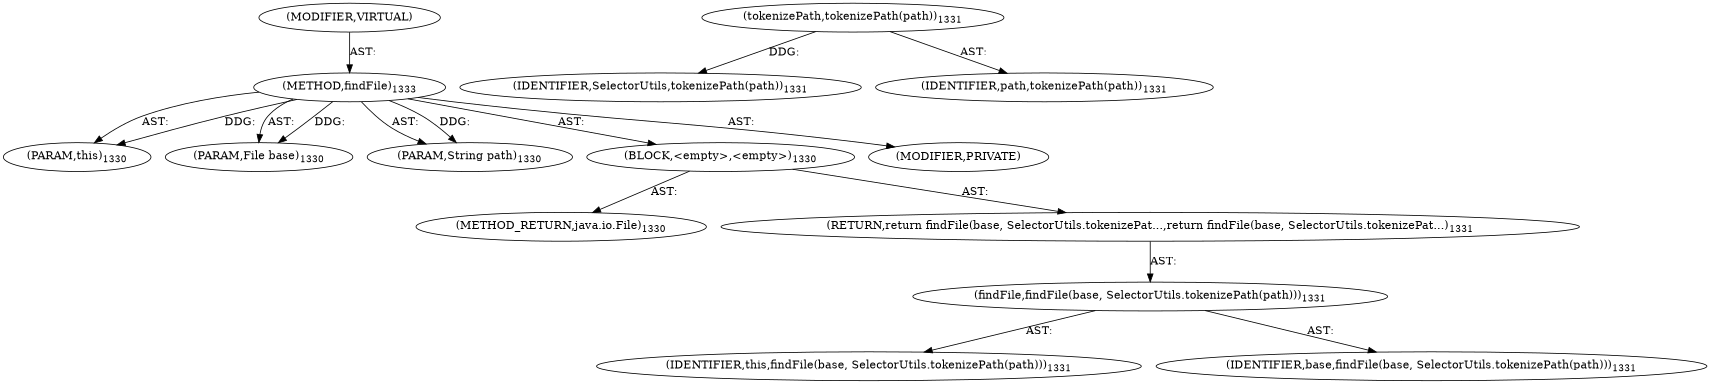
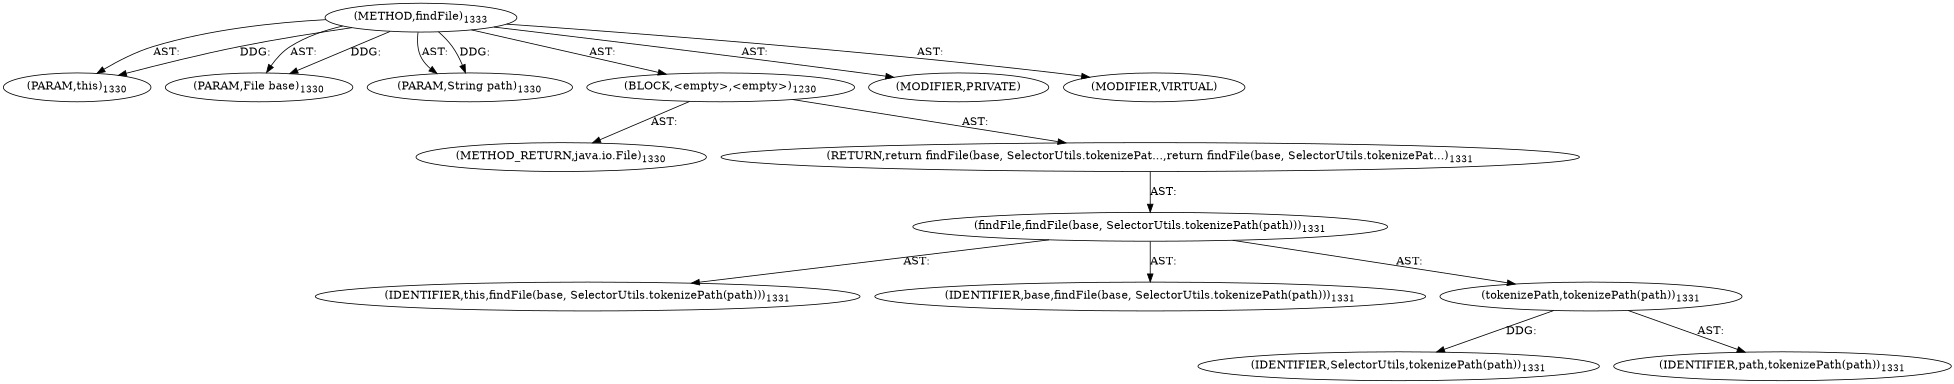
edge "(MODIFIER,VIRTUAL)" -> "(METHOD,findFile)": reversed
node "(BLOCK,<empty>,<empty>)": text "1330" -> "1230"
edge "(findFile,findFile(base, SelectorUtils.tokenizePath(path)))" -> "(tokenizePath,tokenizePath(path))": added, label "AST:"
